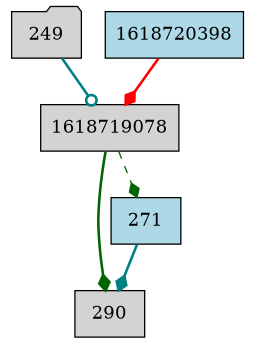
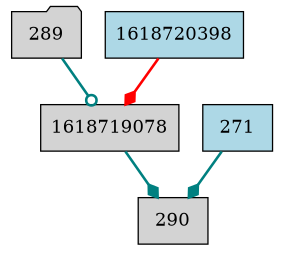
node "249": label "249" -> "289"
edge "1618719078" -> "271": removed
edge "1618719078" -> "290": color darkgreen -> teal
